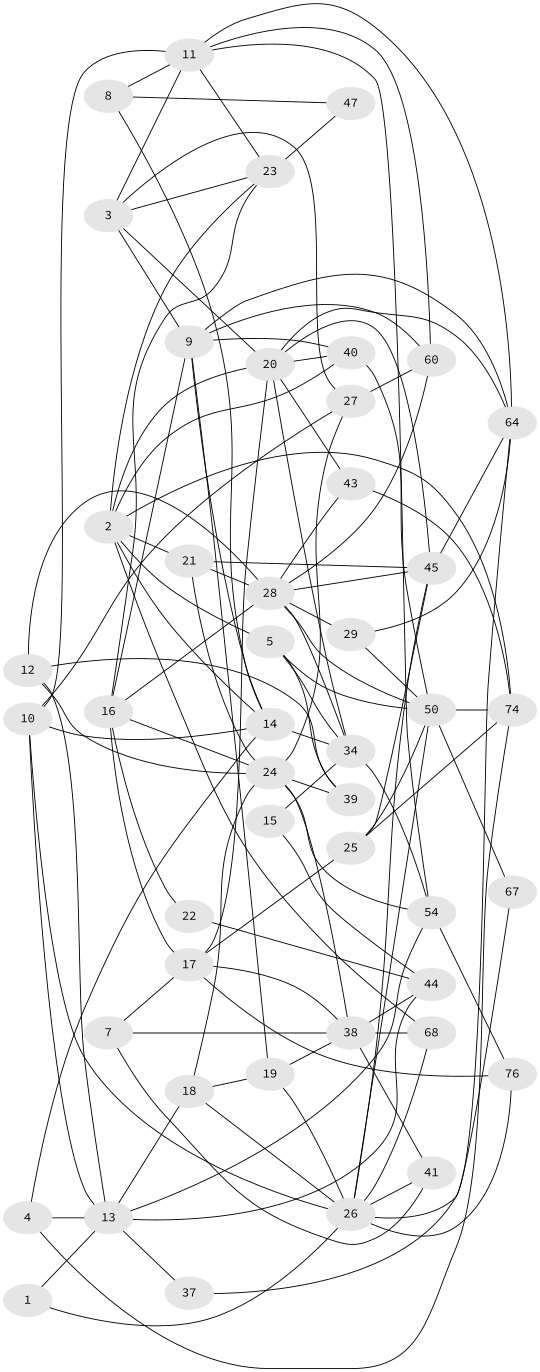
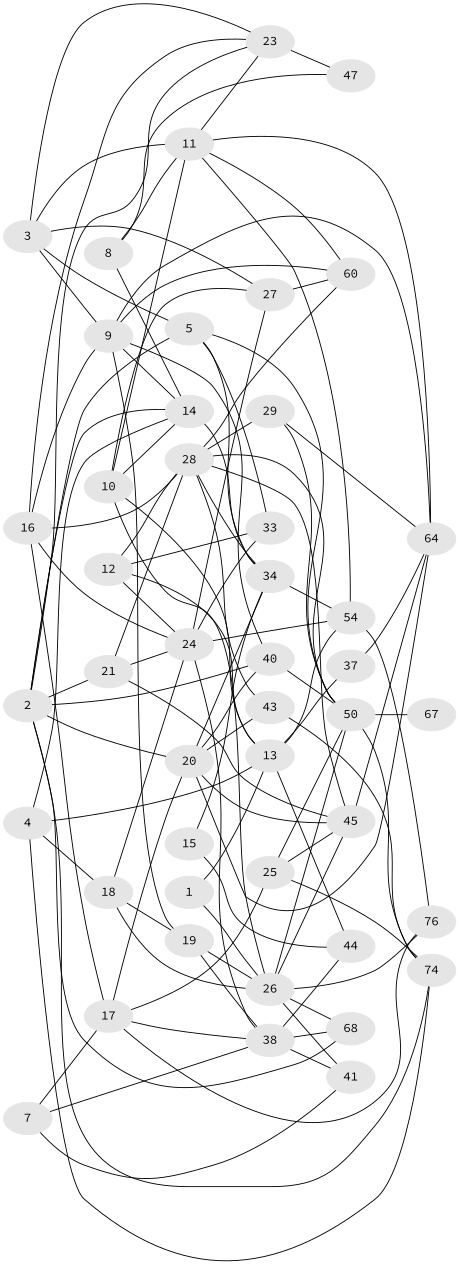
edge "3" -- "20": now "3" -- "5"
node "39": label "39" -> "33"
node "22": removed
edge "67" -- "26": removed
edge "18" -- "13": now "18" -- "4"
